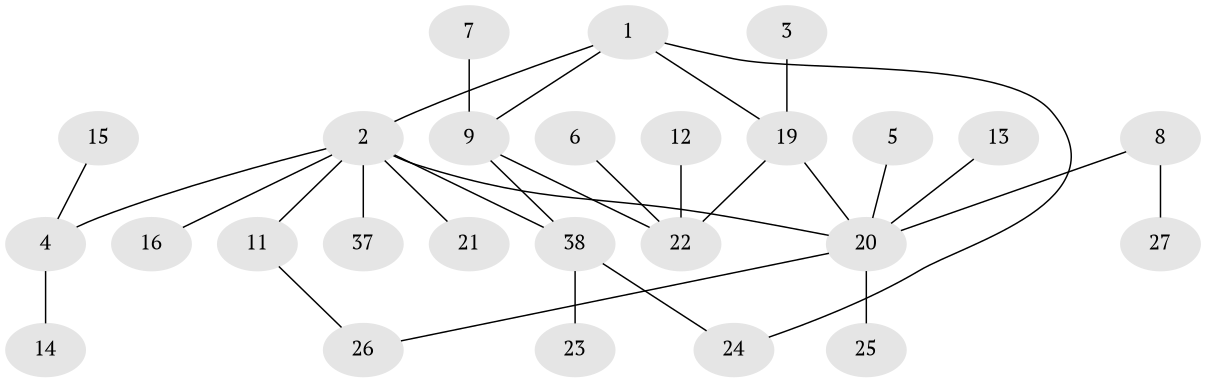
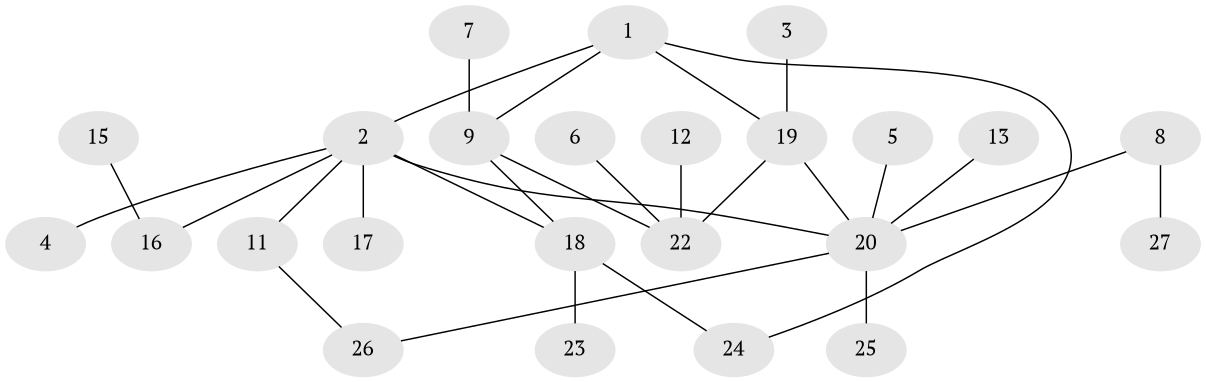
edge "15" -- "4": now "15" -- "16"
node "37": label "37" -> "17"
node "21": removed
node "38": label "38" -> "18"
node "14": removed
